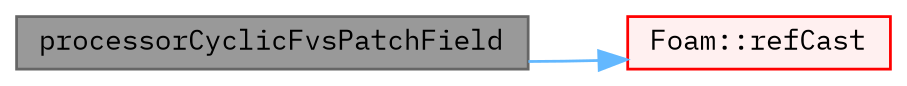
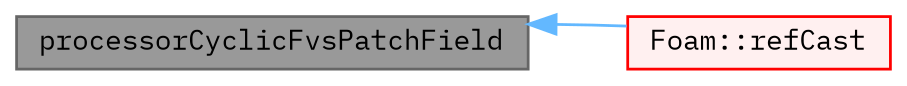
edge "processorCyclicFvsPatchField" -> "Foam::refCast": reversed
